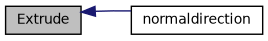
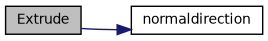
edge "normaldirection" -> "Extrude": reversed
